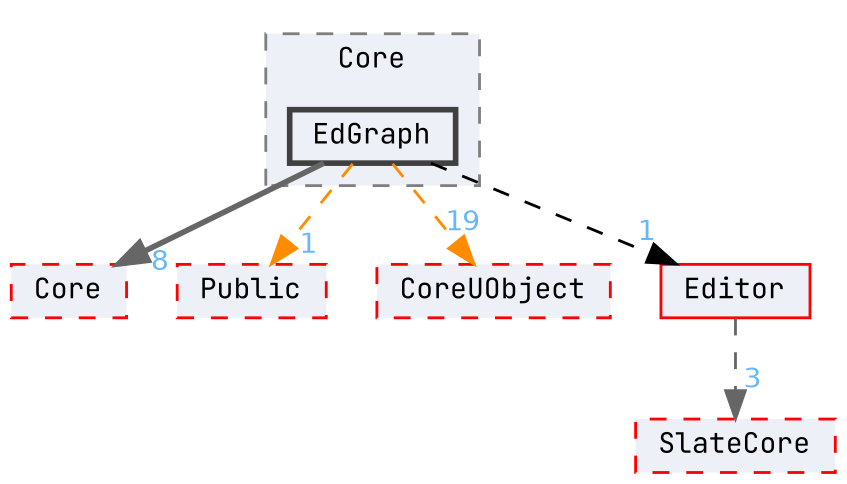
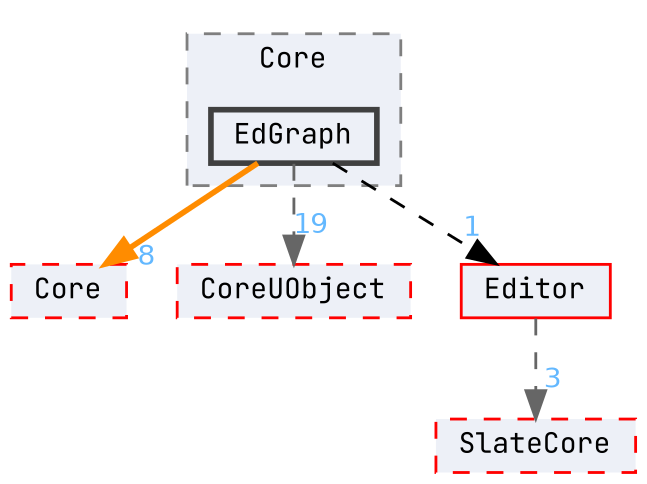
edge "EdGraph" -> "CoreUObject": color darkorange -> gray40
edge "EdGraph" -> "Core": color gray40 -> darkorange
node "Public": removed
